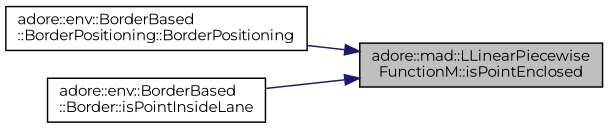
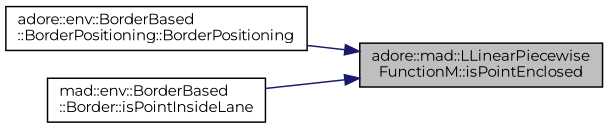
node "adore::env::BorderBased ::Border::isPointInsideLane": label "adore::env::BorderBased ::Border::isPointInsideLane" -> "mad::env::BorderBased ::Border::isPointInsideLane"
